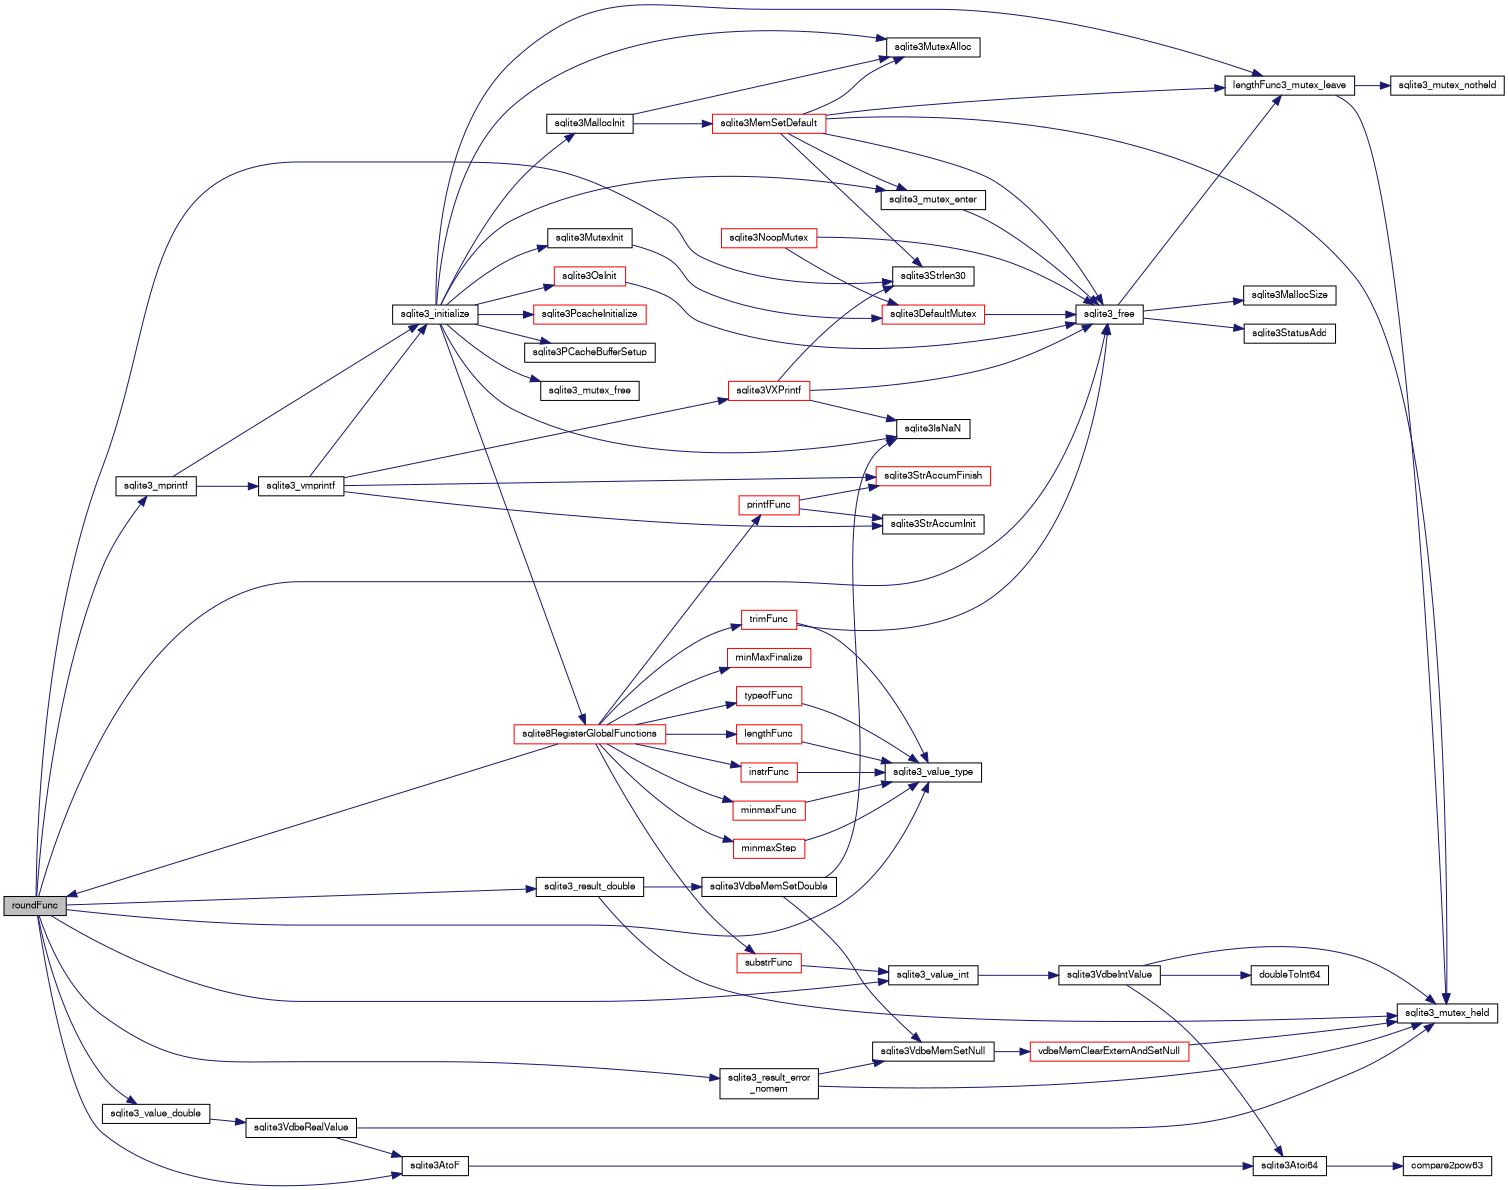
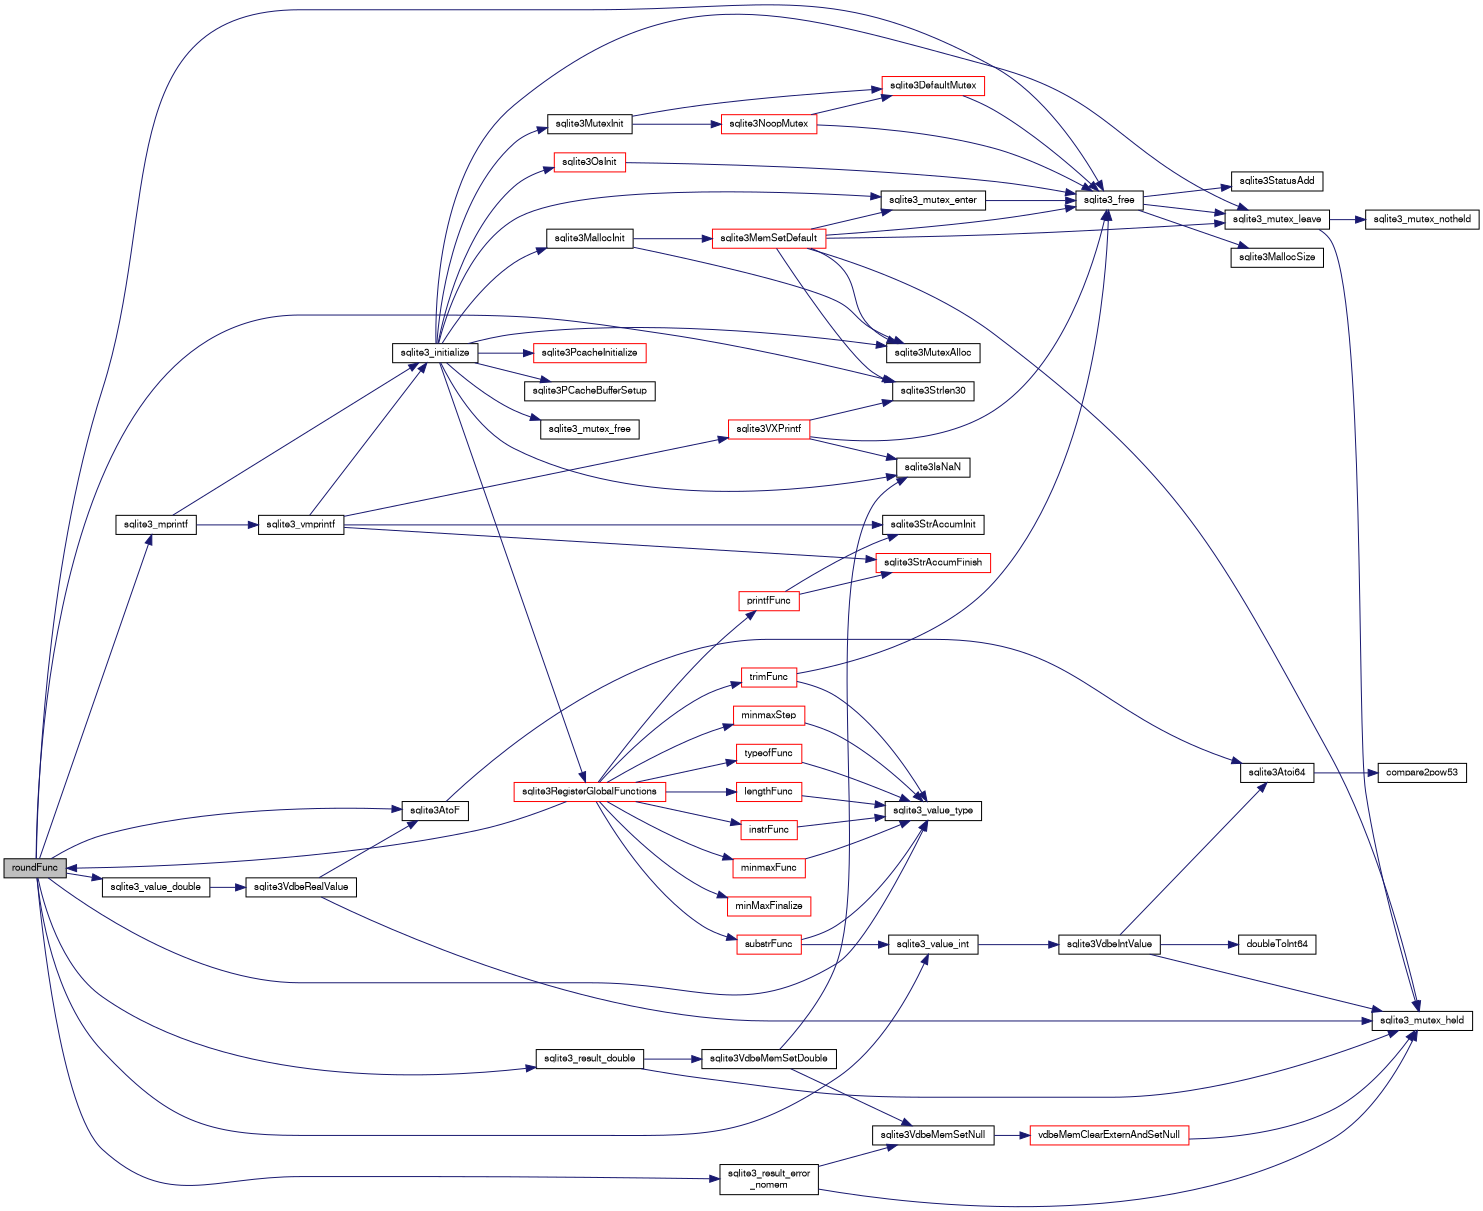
node "lengthFunc3_mutex_leave": label "lengthFunc3_mutex_leave" -> "sqlite3_mutex_leave"
edge "sqlite3MutexInit" -> "sqlite3NoopMutex": added
node "sqlite8RegisterGlobalFunctions": label "sqlite8RegisterGlobalFunctions" -> "sqlite3RegisterGlobalFunctions"
edge "substrFunc" -> "sqlite3_value_type": added
node "compare2pow63": label "compare2pow63" -> "compare2pow53"
